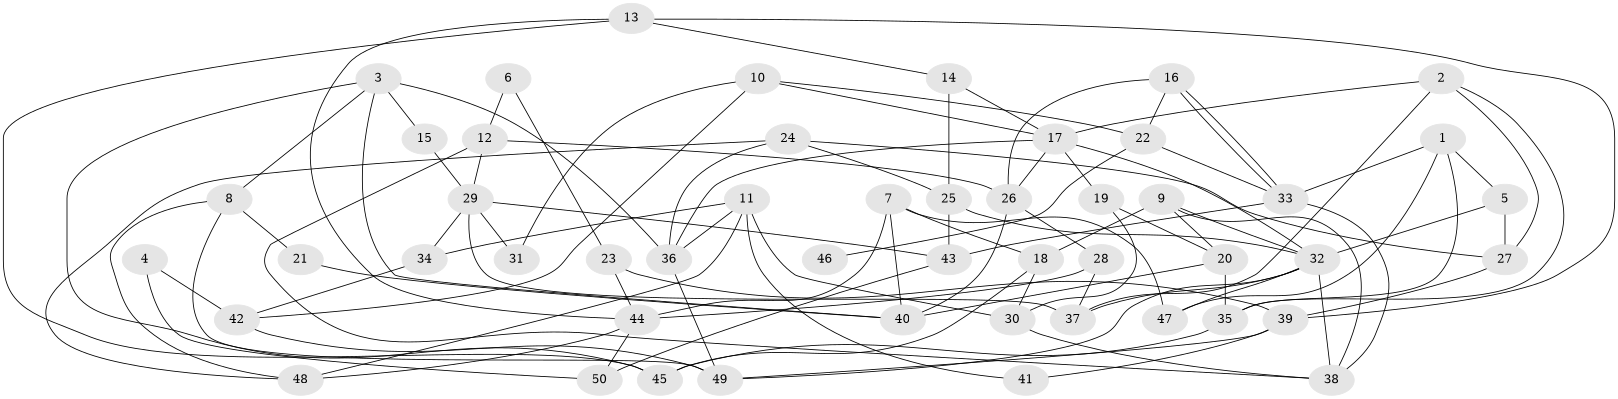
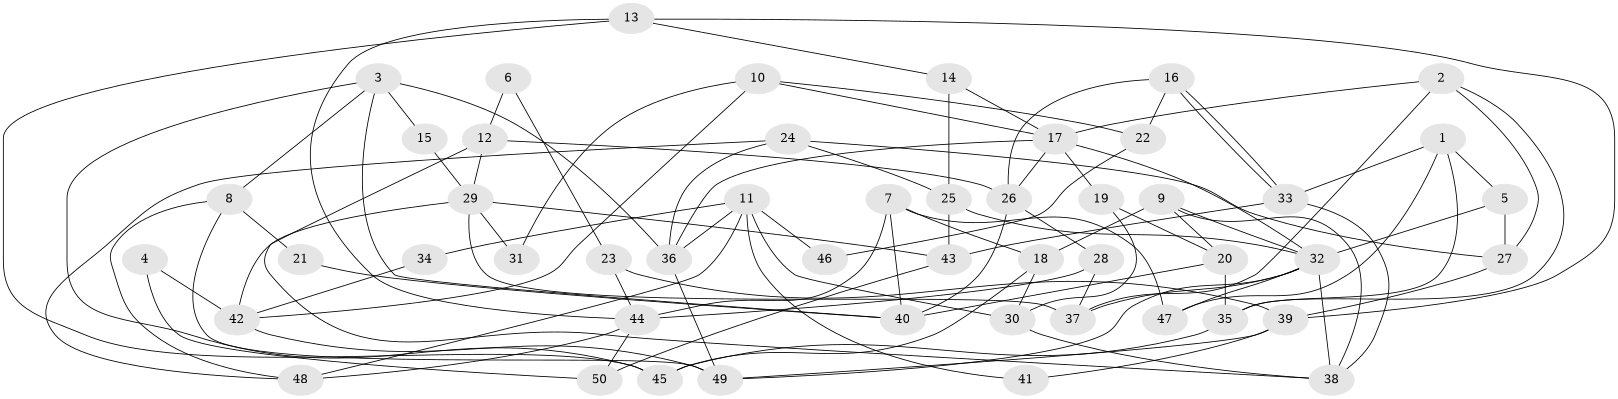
edge "22" -- "33": removed
edge "29" -- "34": now "29" -- "42"
edge "11" -- "46": added
